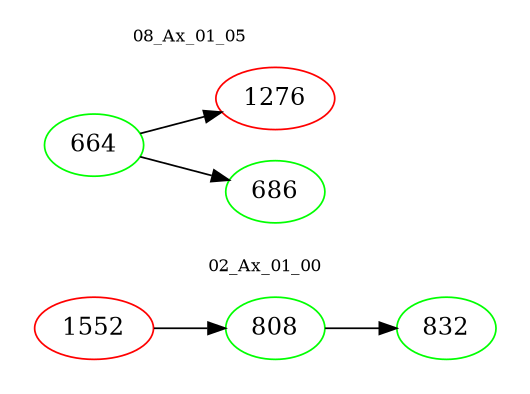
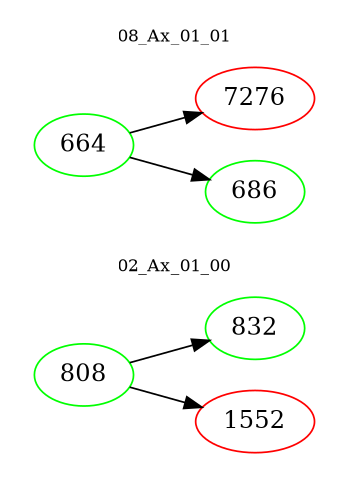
cluster "08_Ax_01_05": label "08_Ax_01_05" -> "08_Ax_01_01"
node "1276": label "1276" -> "7276"
edge "1552" -> "808": reversed
